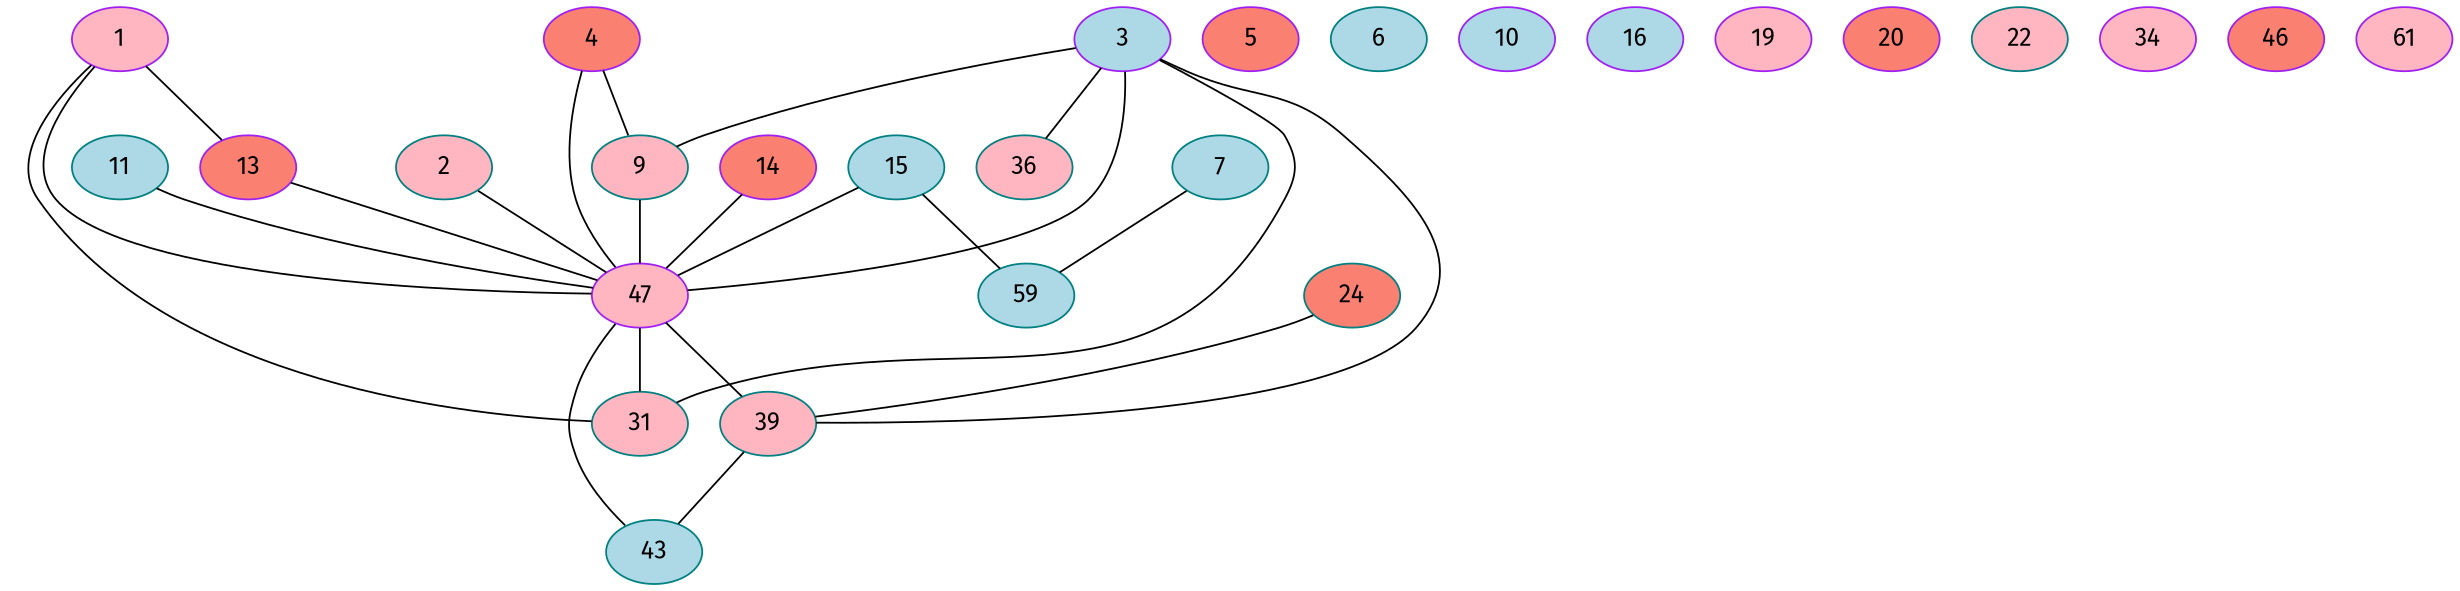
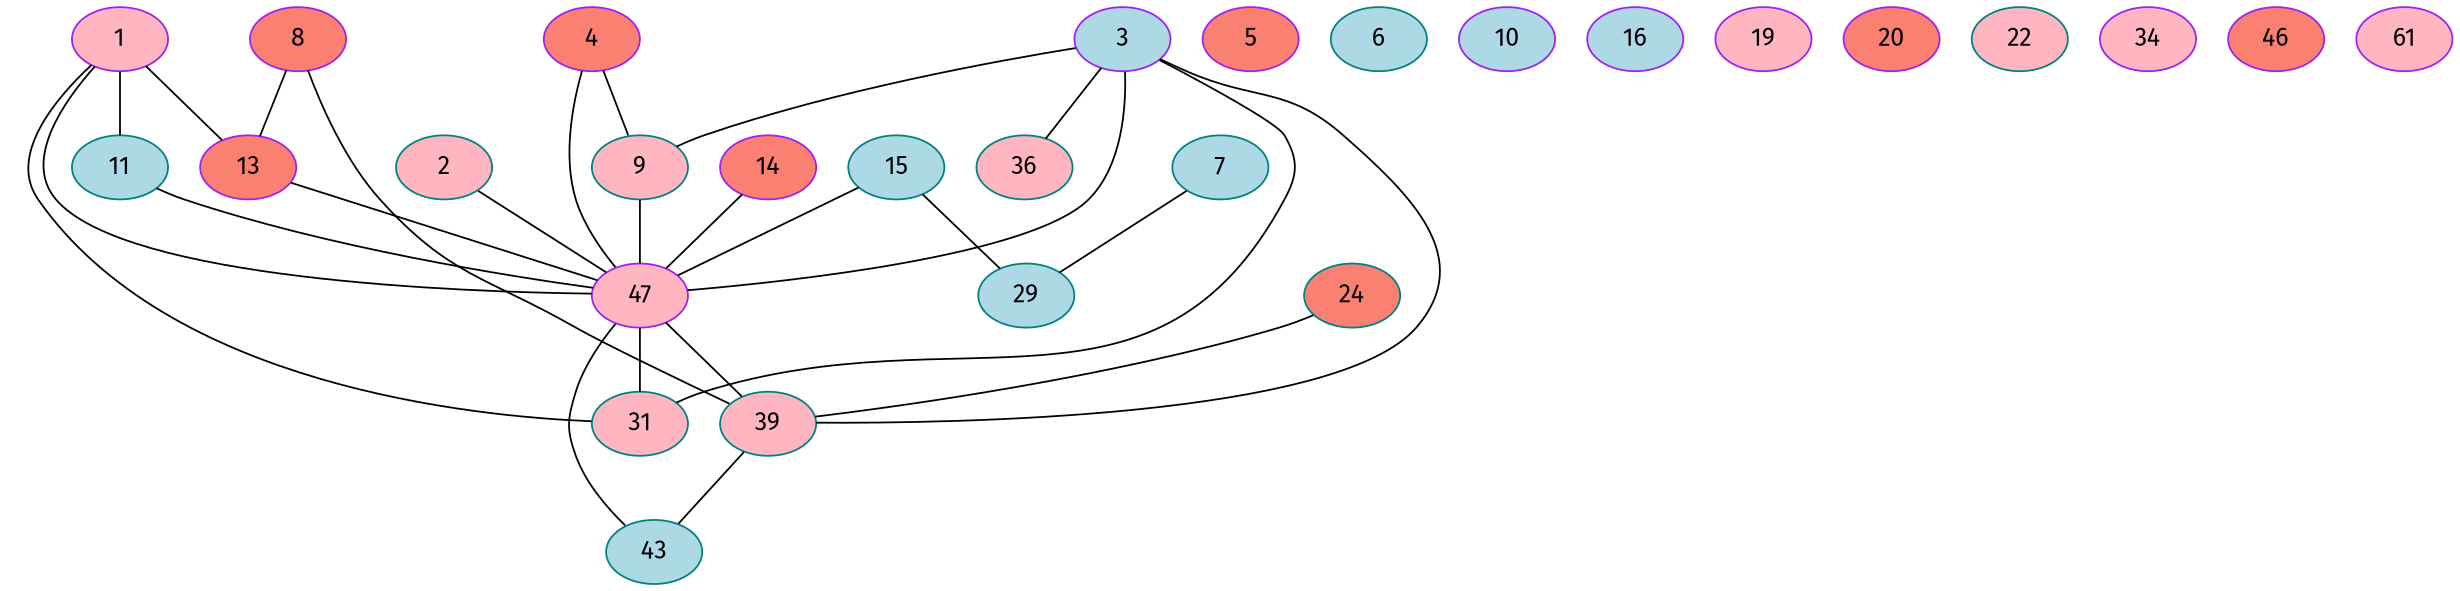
node "8": added
edge "1" -- "11": added
node "59": label "59" -> "29"
